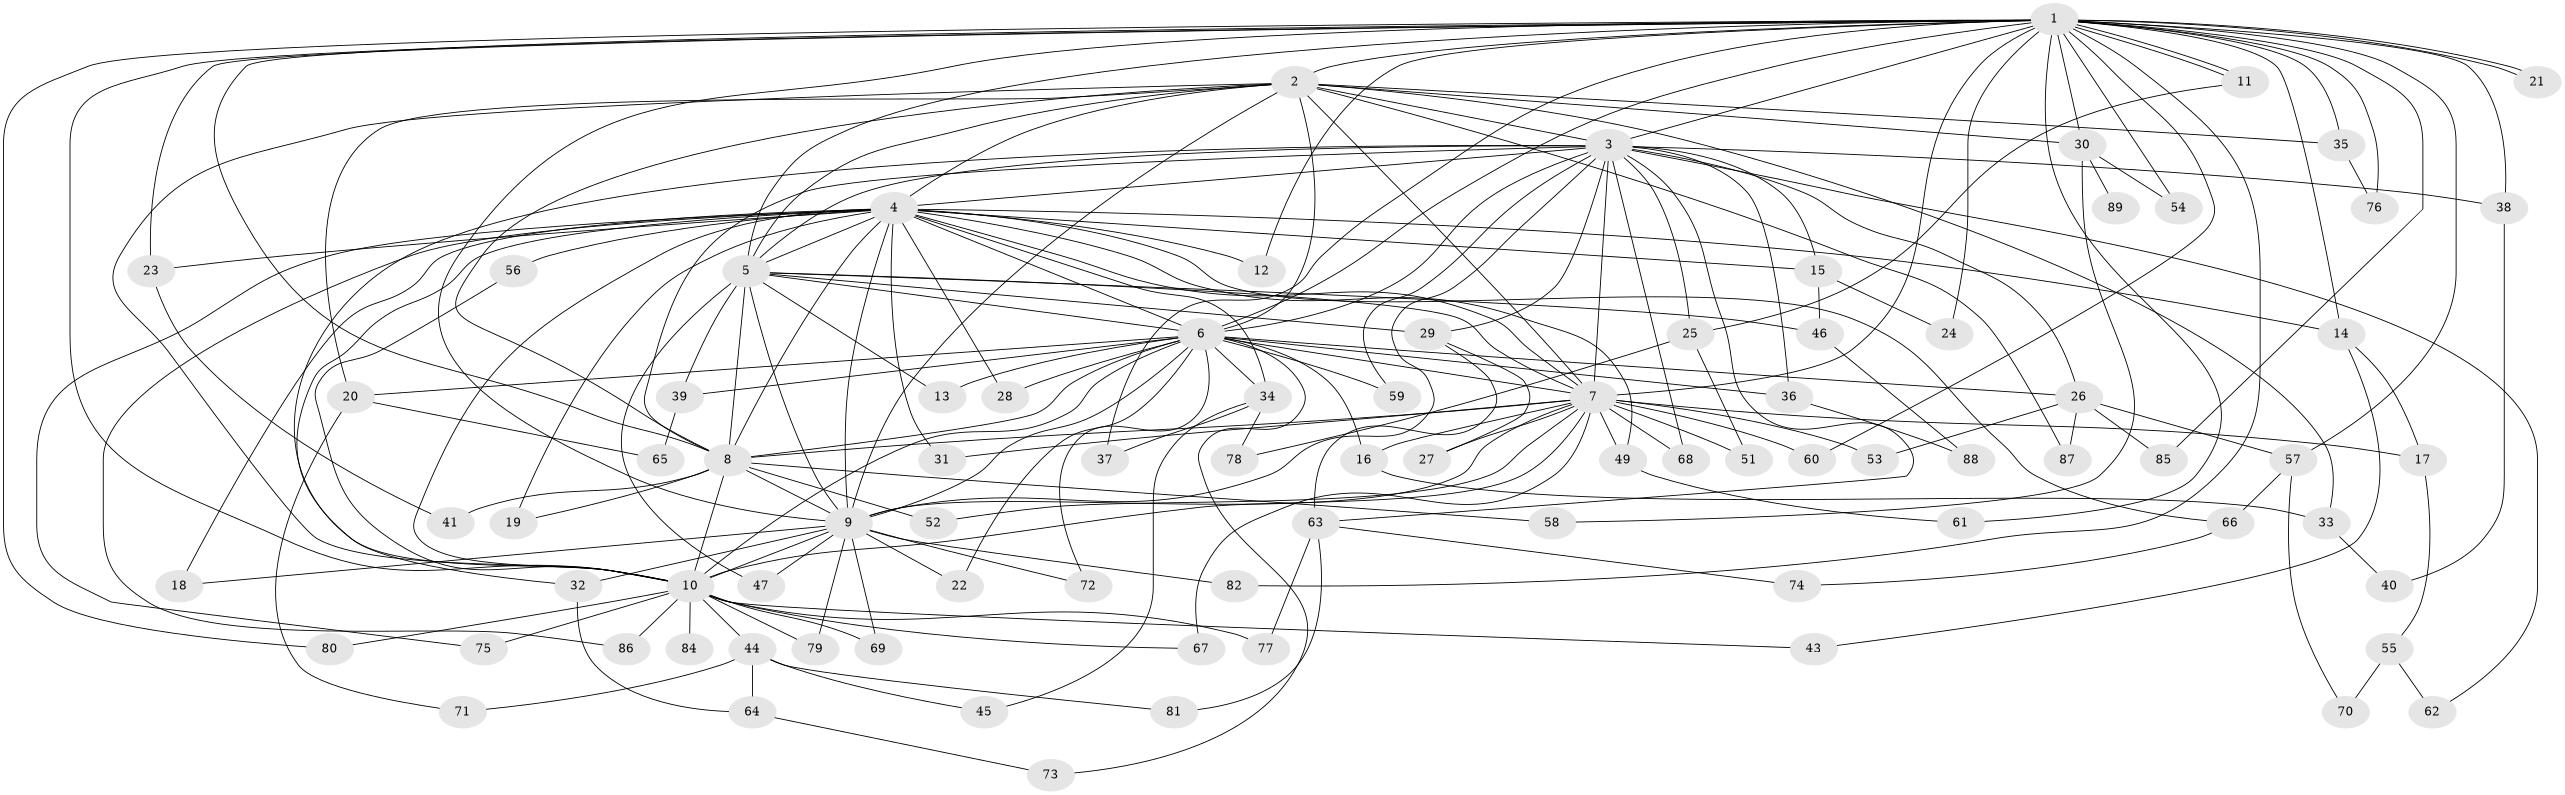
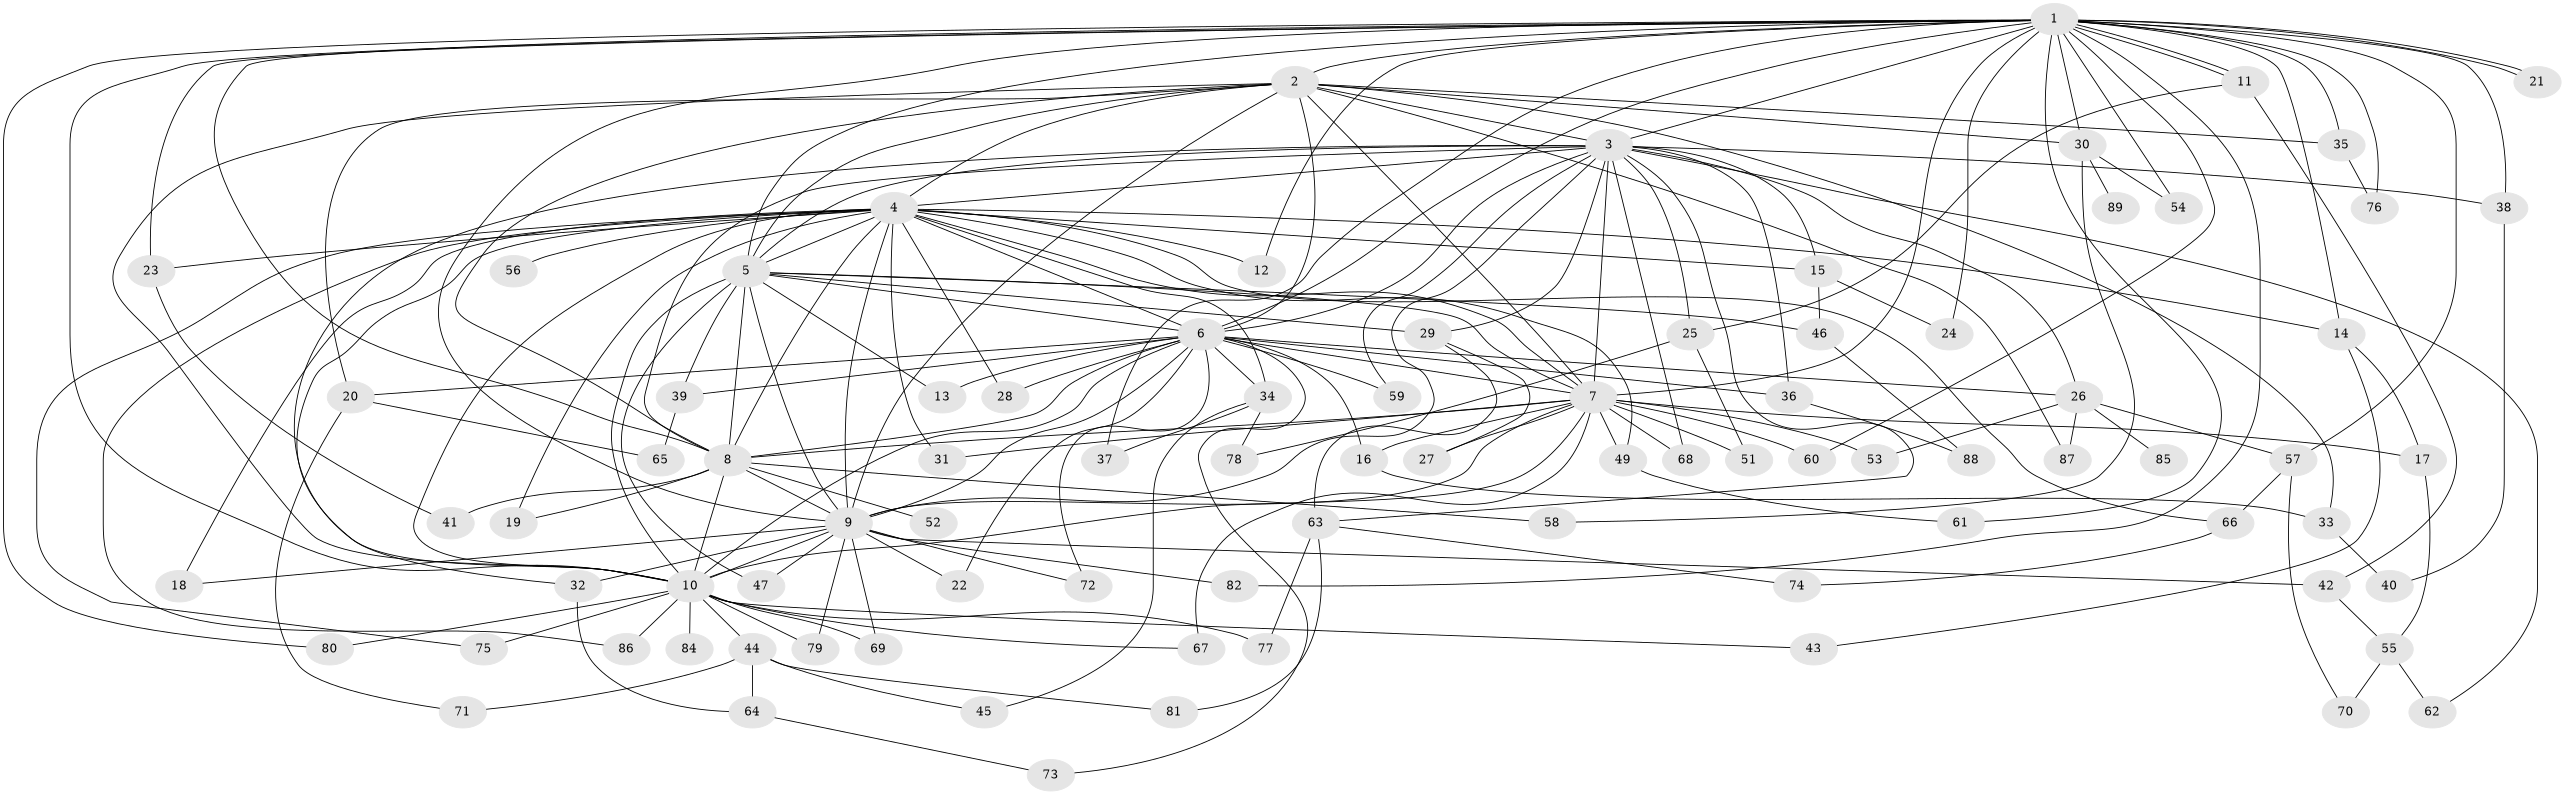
edge "1" -- "85": removed
edge "7" -- "52": removed
edge "56" -- "10": now "5" -- "10"
node "42": added
